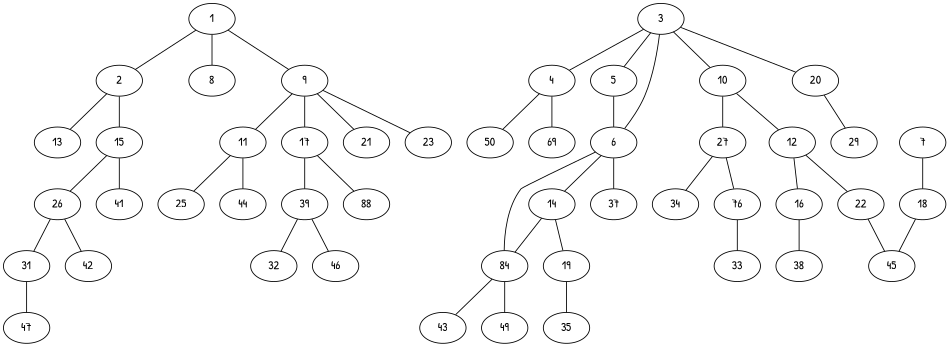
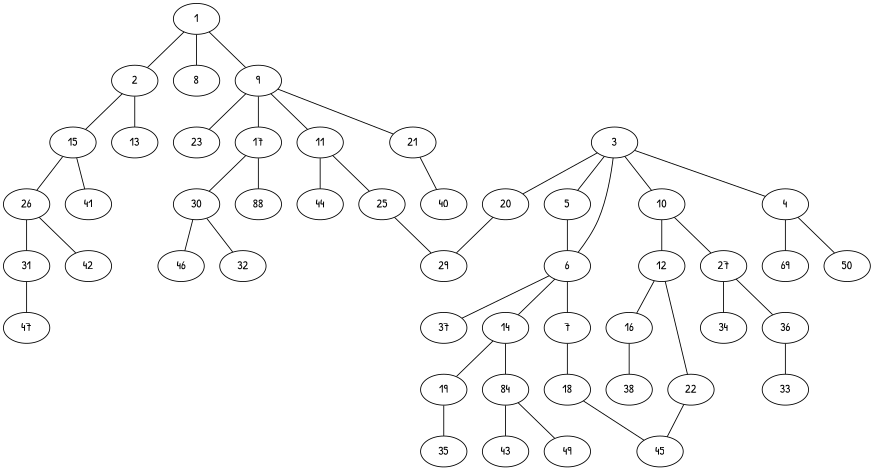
edge "6" -- "84": now "6" -- "7"
node "39": label "39" -> "30"
node "40": added
node "76": label "76" -> "36"
edge "25" -- "29": added
